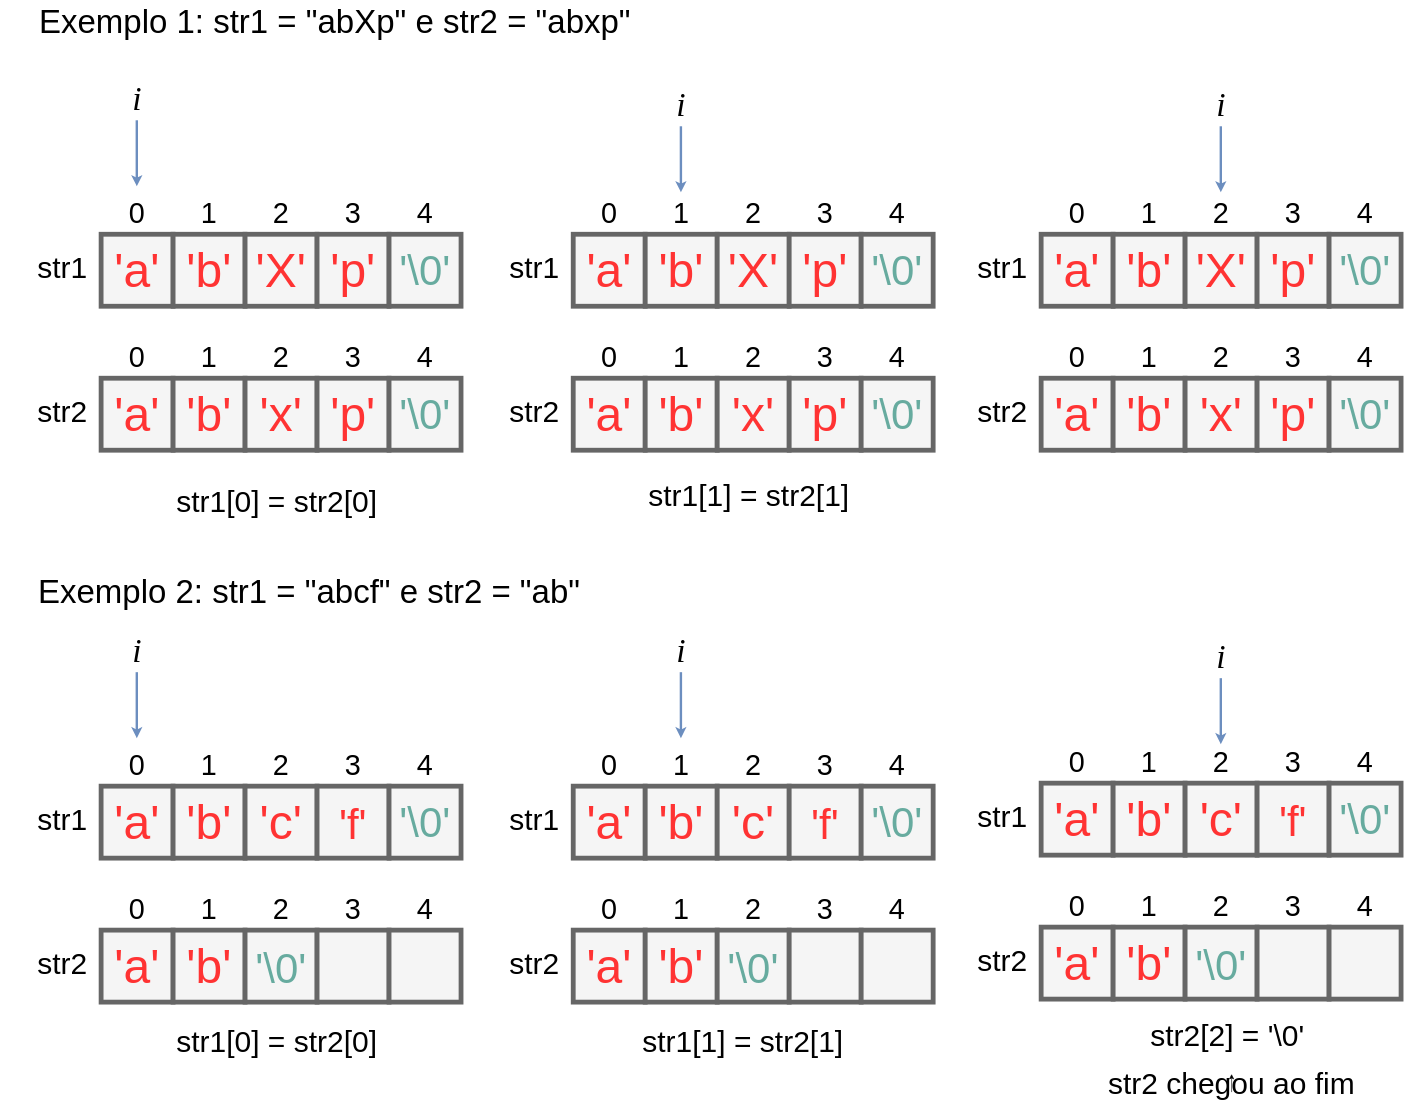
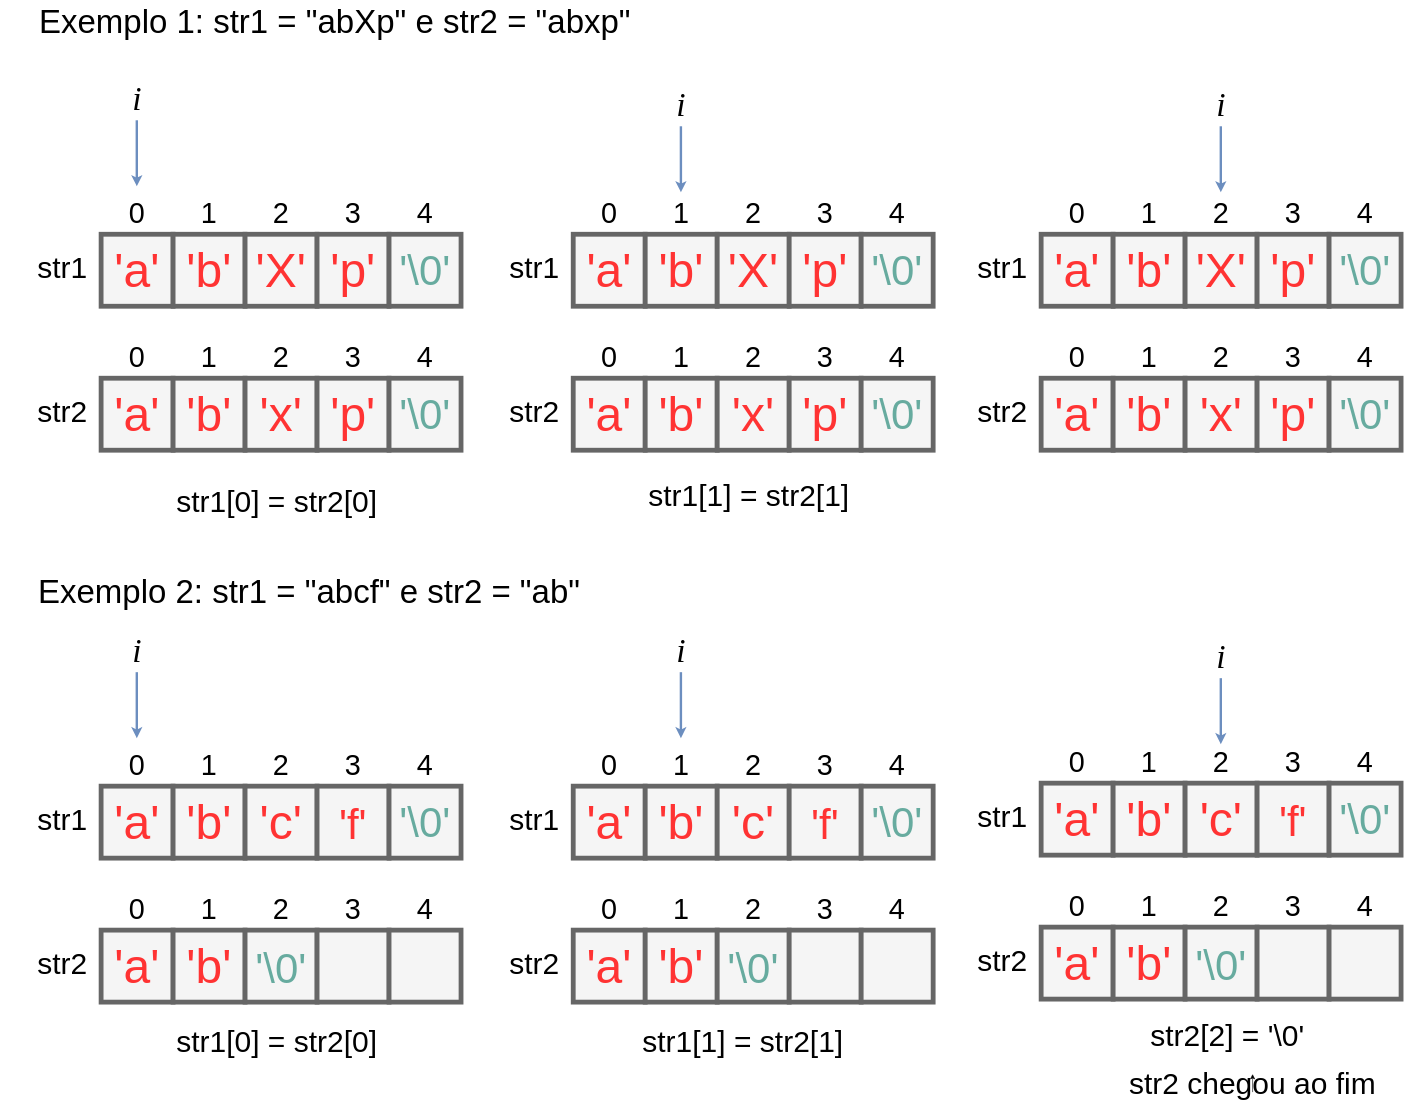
node "str2 chegou ao fim": moved (1232, 1083) -> (1253, 1083)
